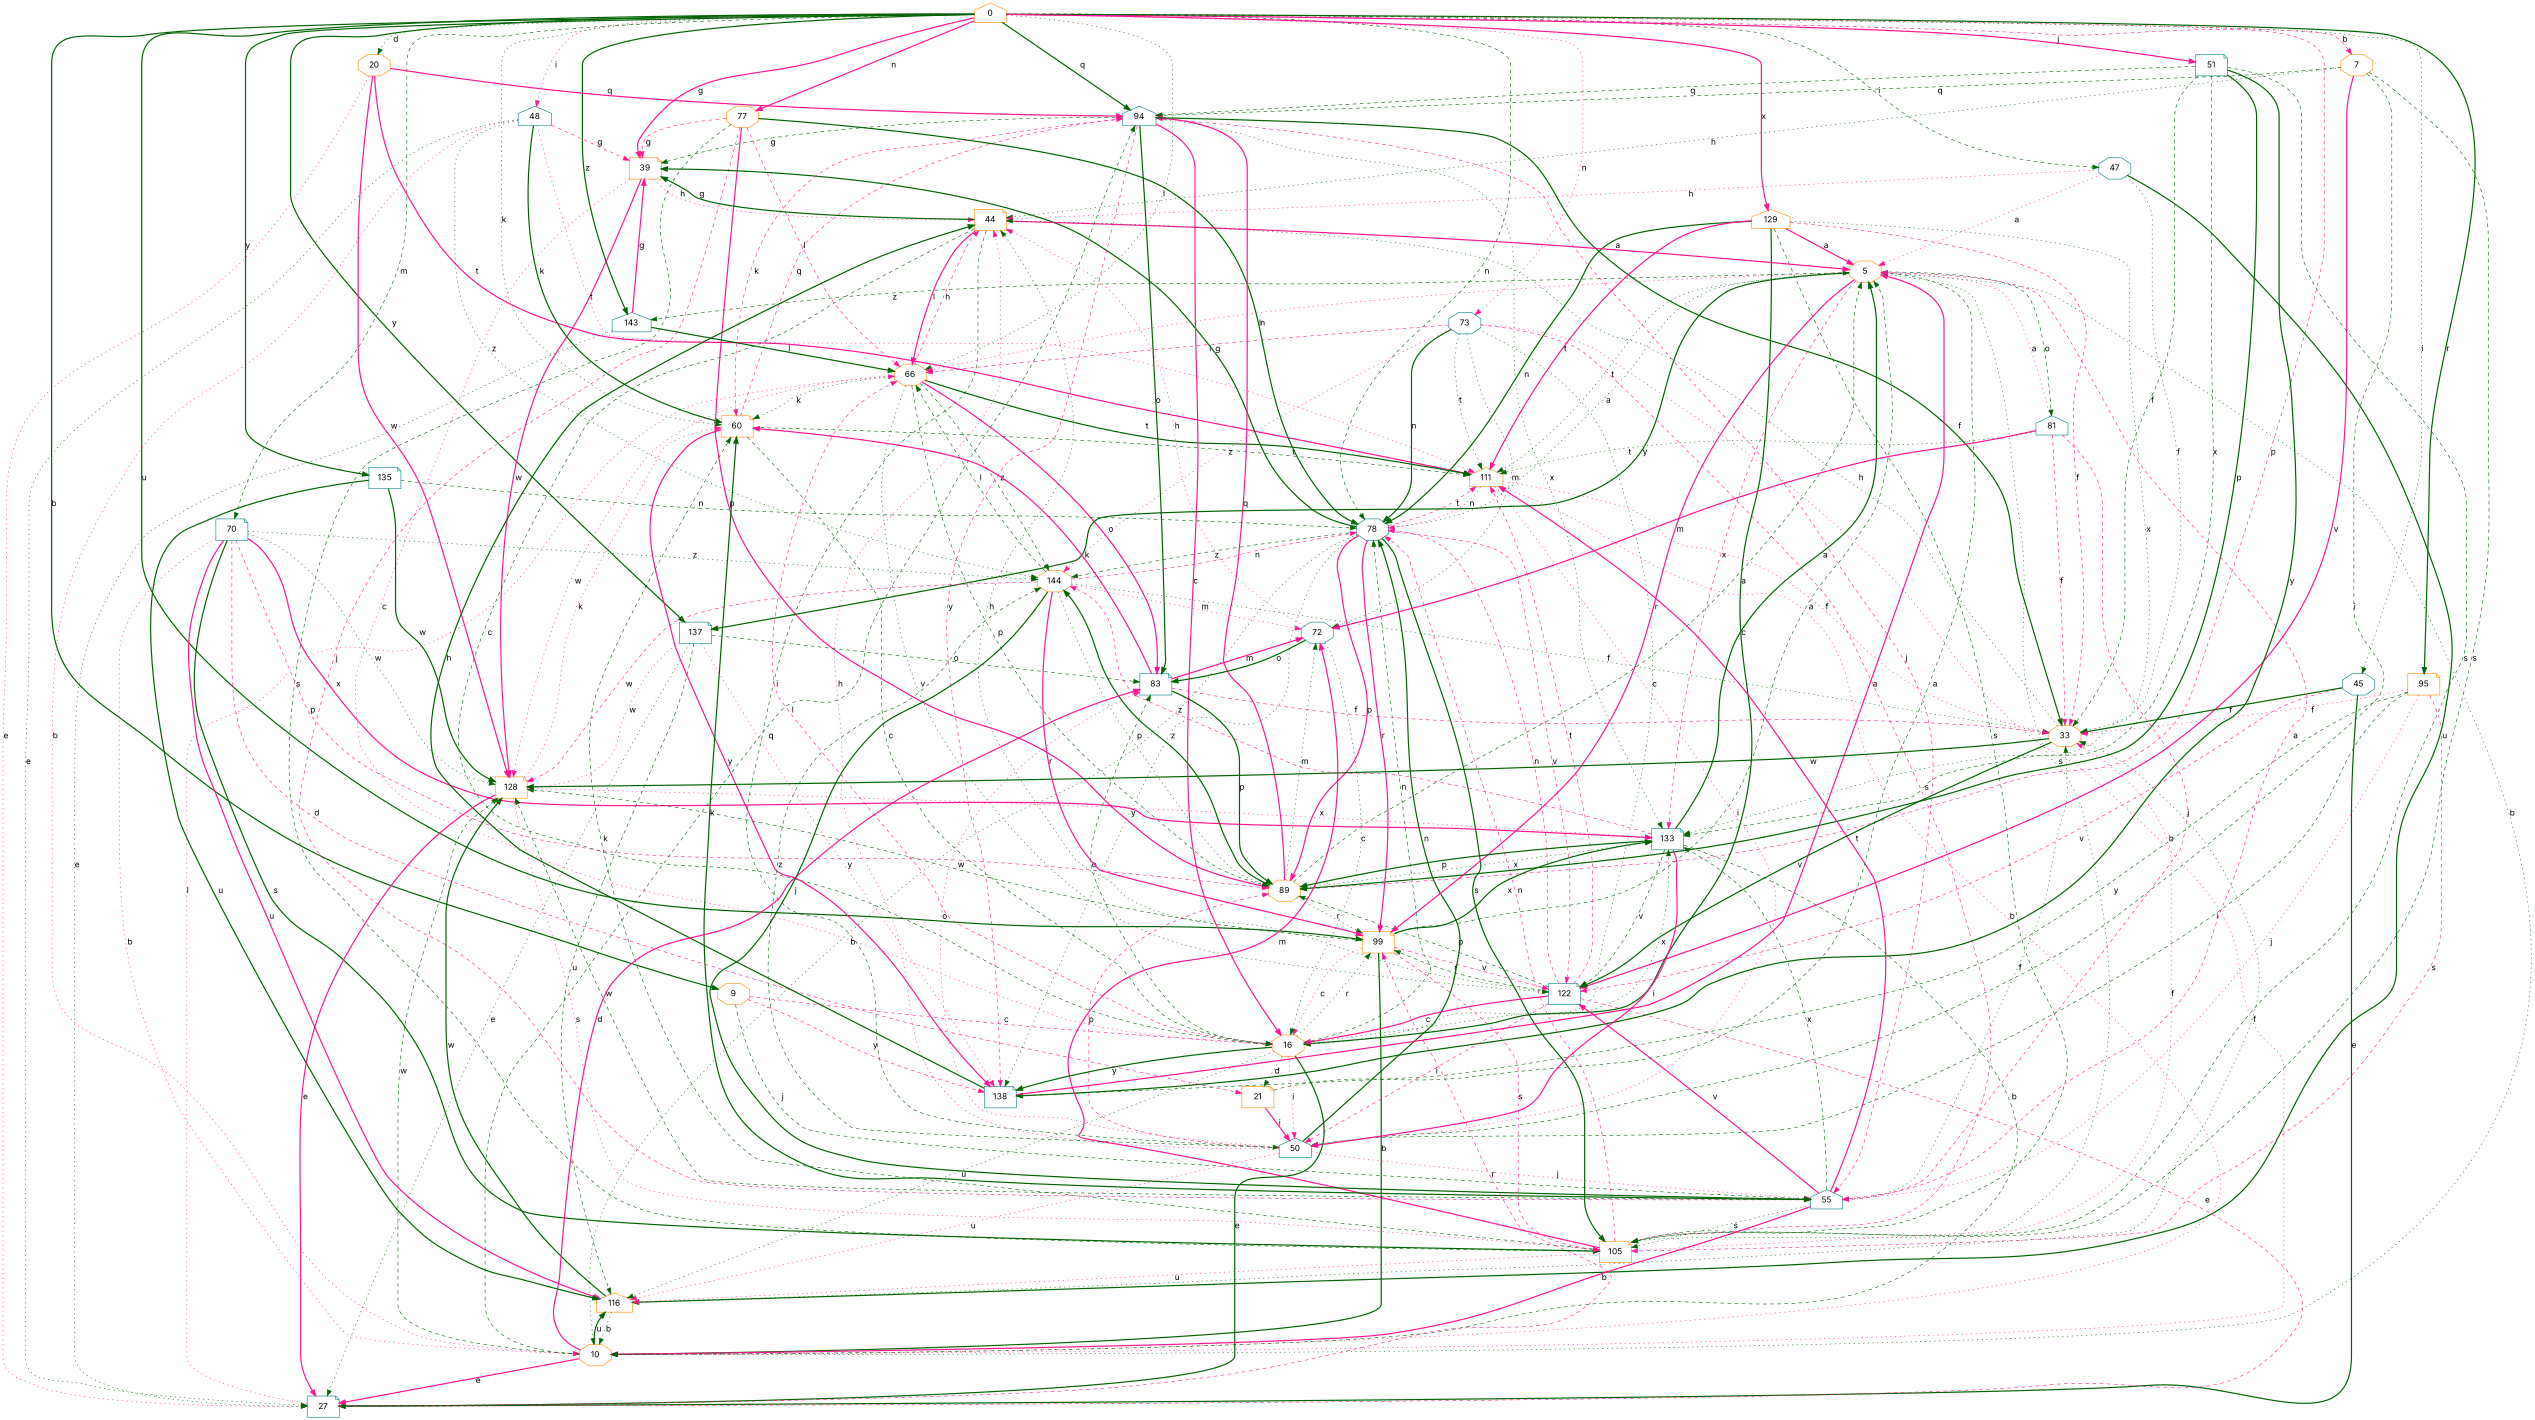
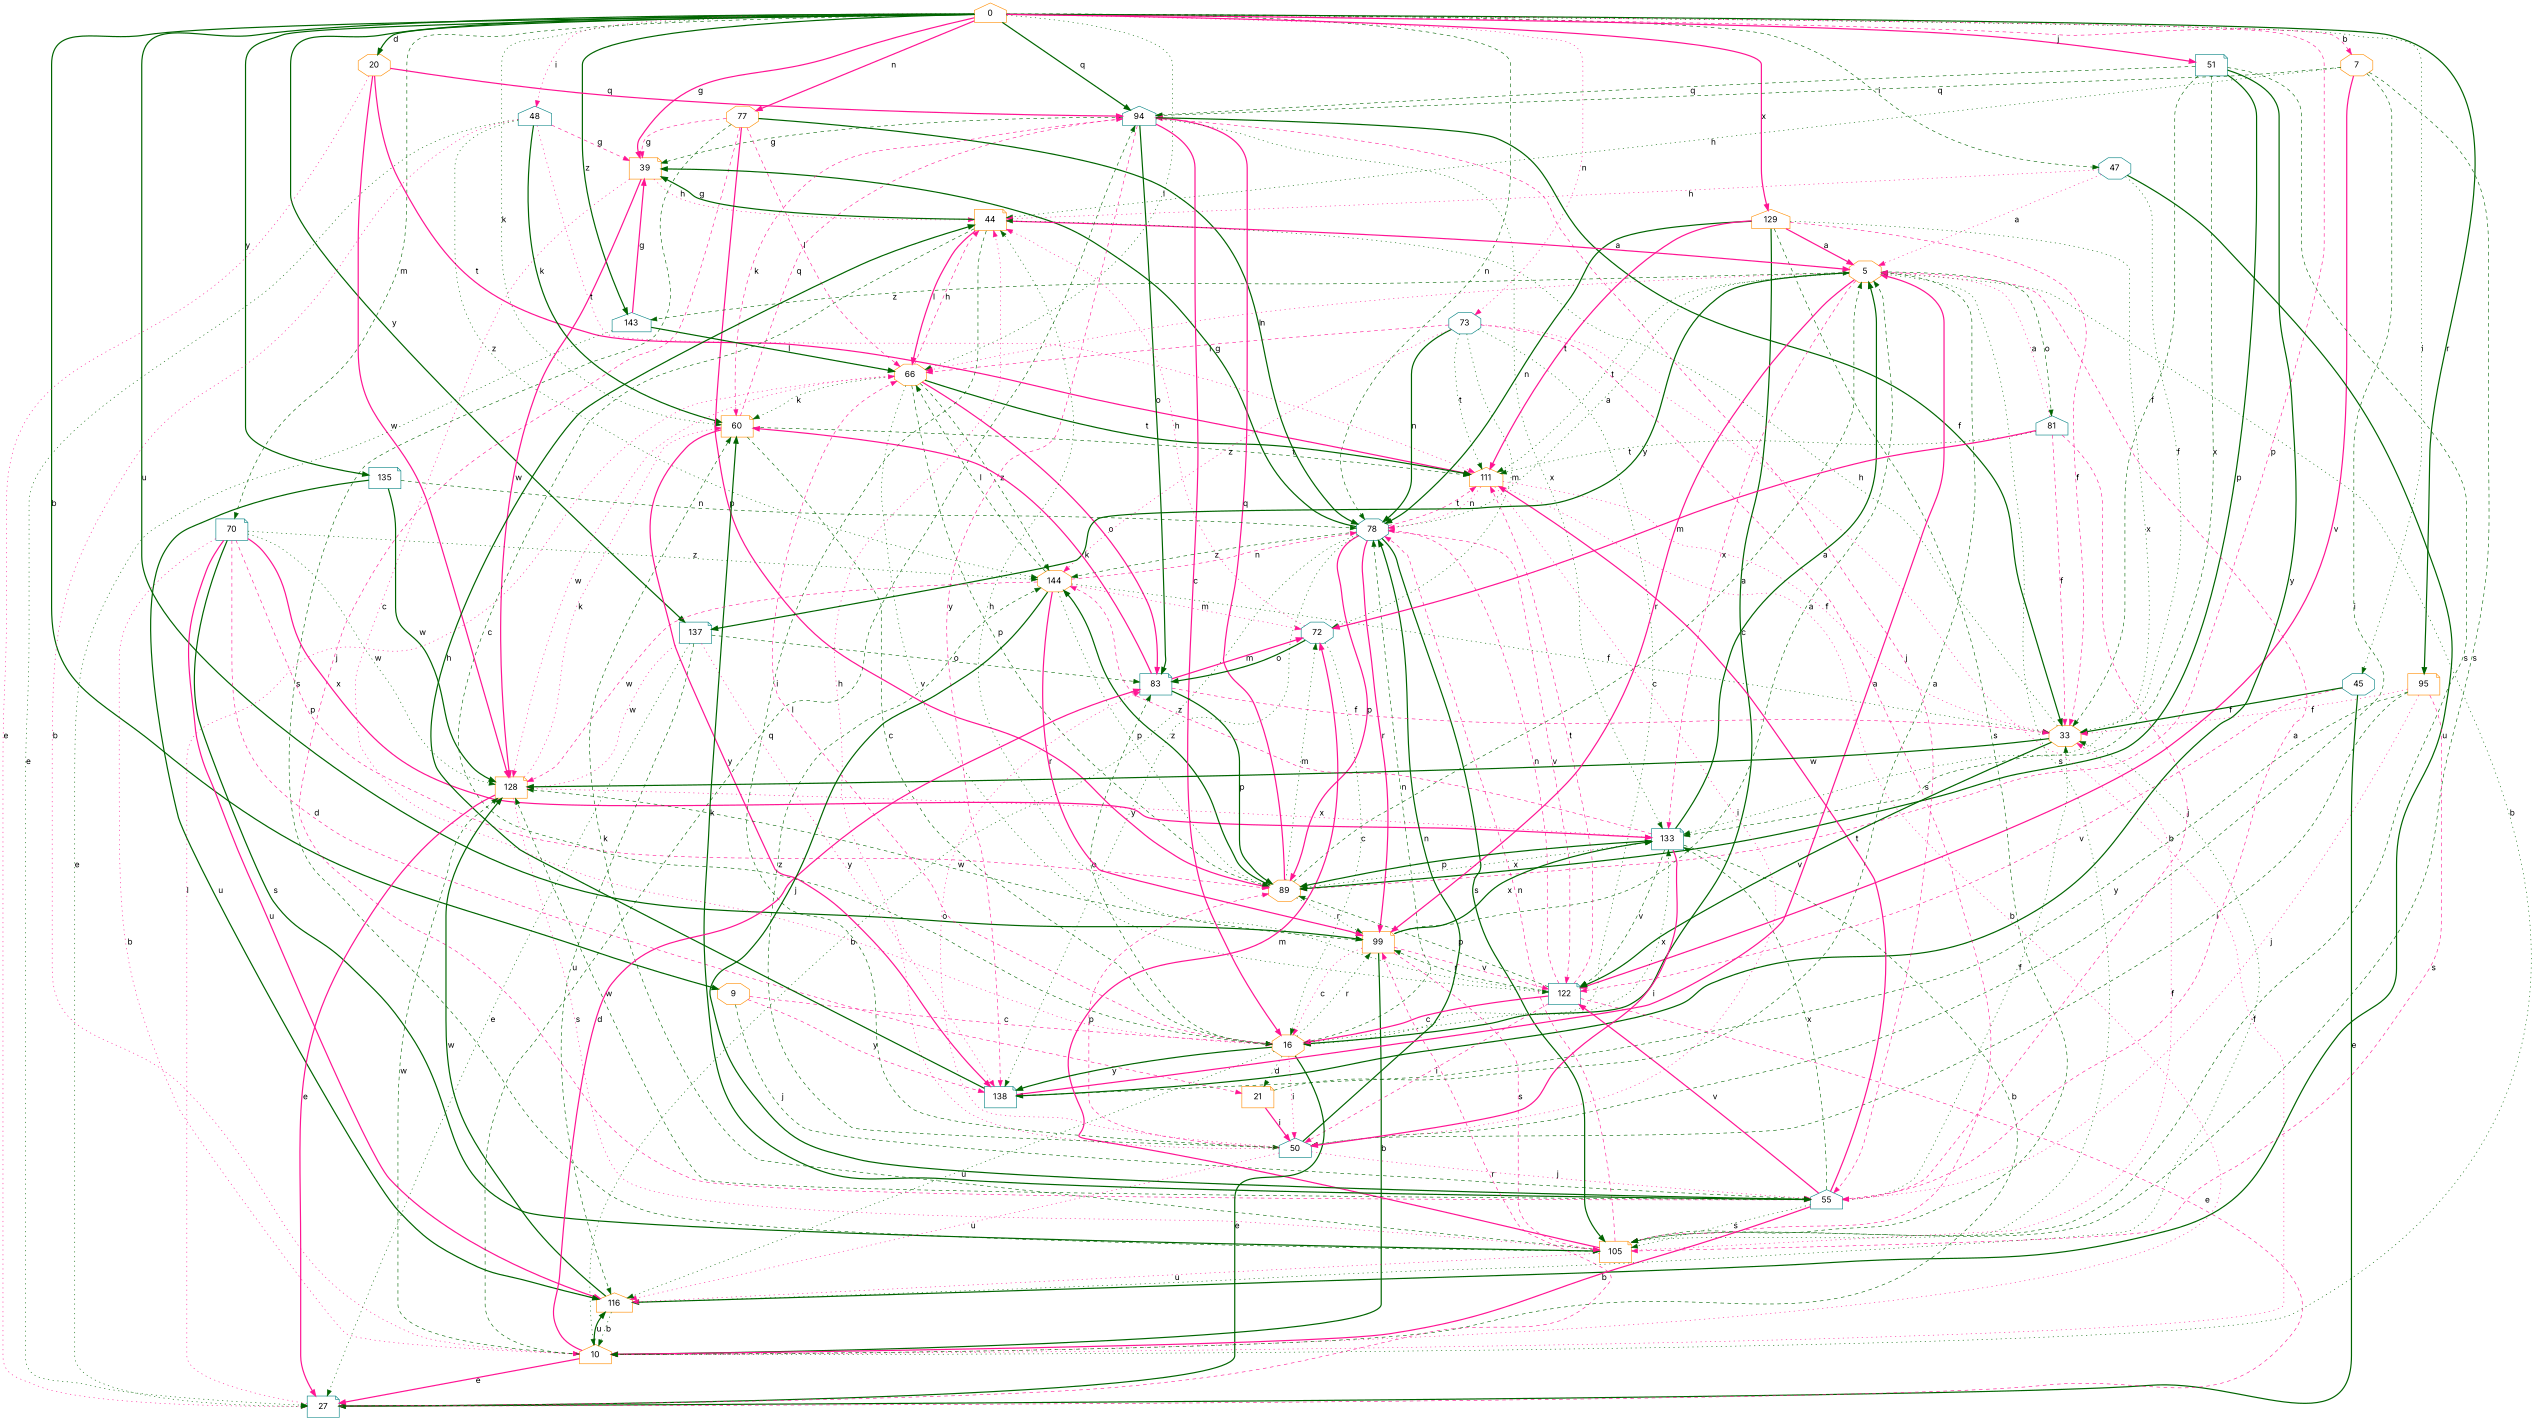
edge "0" -> "20": style dotted -> bold
node "10": shape octagon -> house
